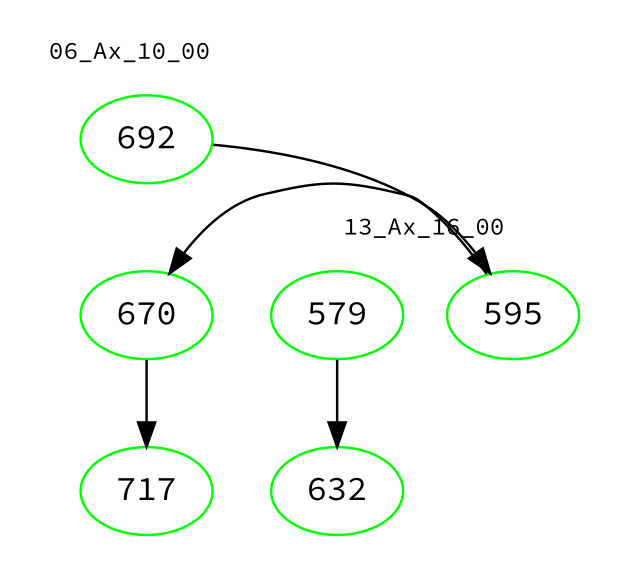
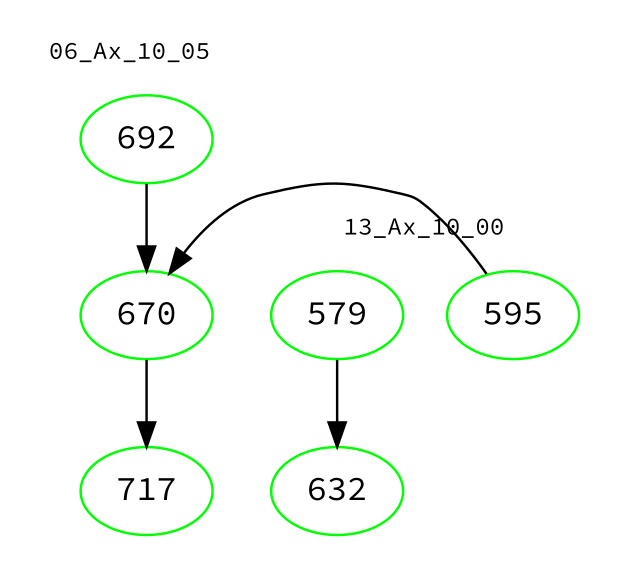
cluster "06_Ax_10_00": label "06_Ax_10_00" -> "06_Ax_10_05"
edge "692" -> "595": now "692" -> "670"
cluster "13_Ax_16_00": label "13_Ax_16_00" -> "13_Ax_10_00"
